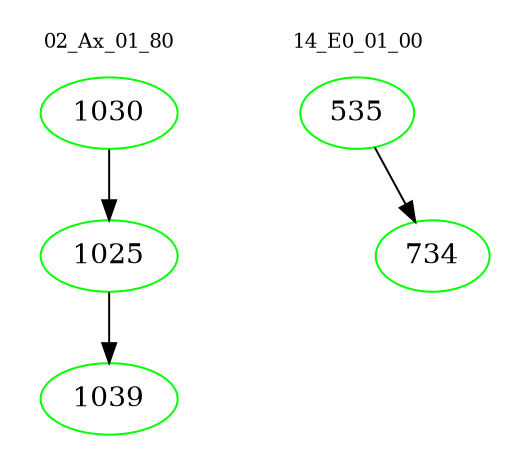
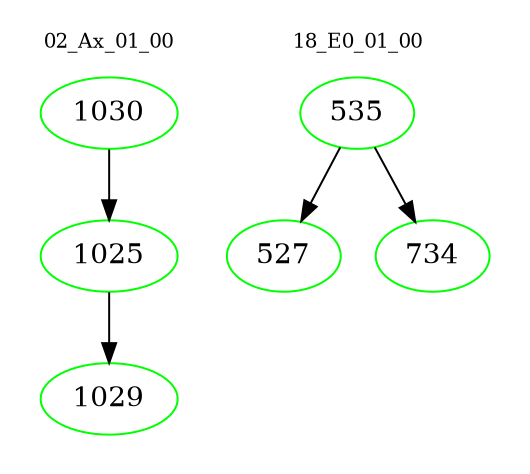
cluster "02_Ax_01_80": label "02_Ax_01_80" -> "02_Ax_01_00"
cluster "14_E0_01_00": label "14_E0_01_00" -> "18_E0_01_00"
node "527": added
node "1039": label "1039" -> "1029"
